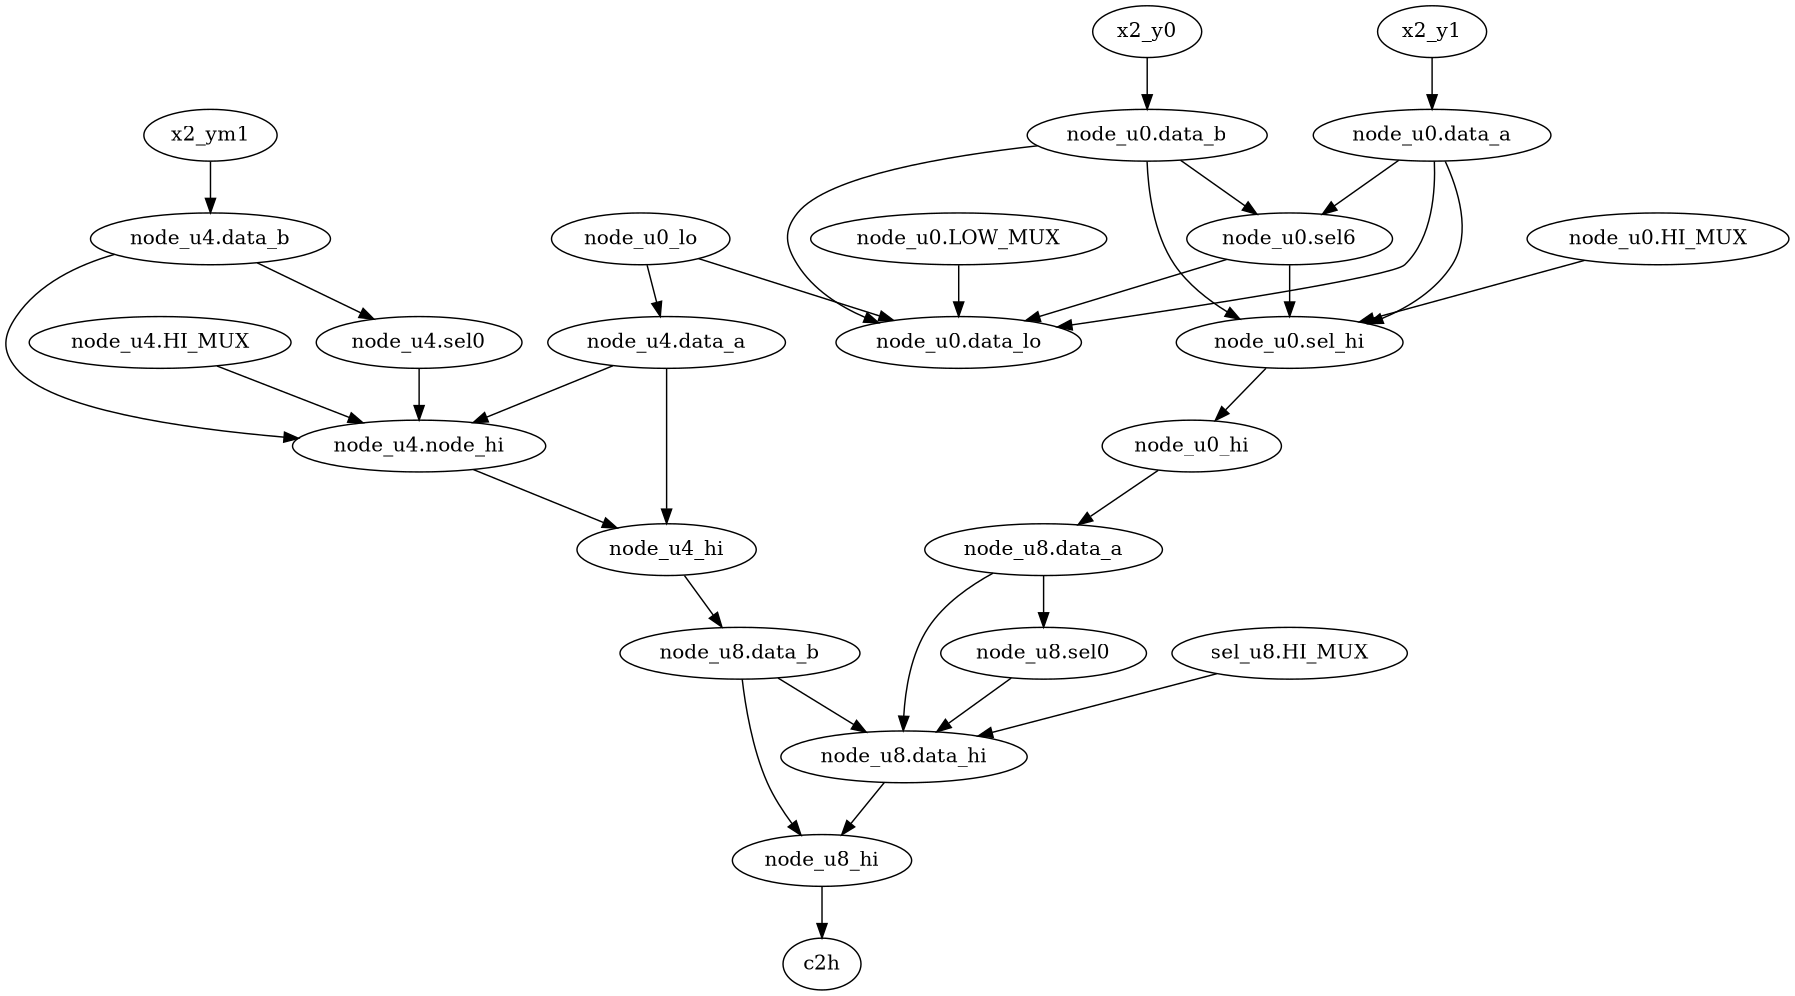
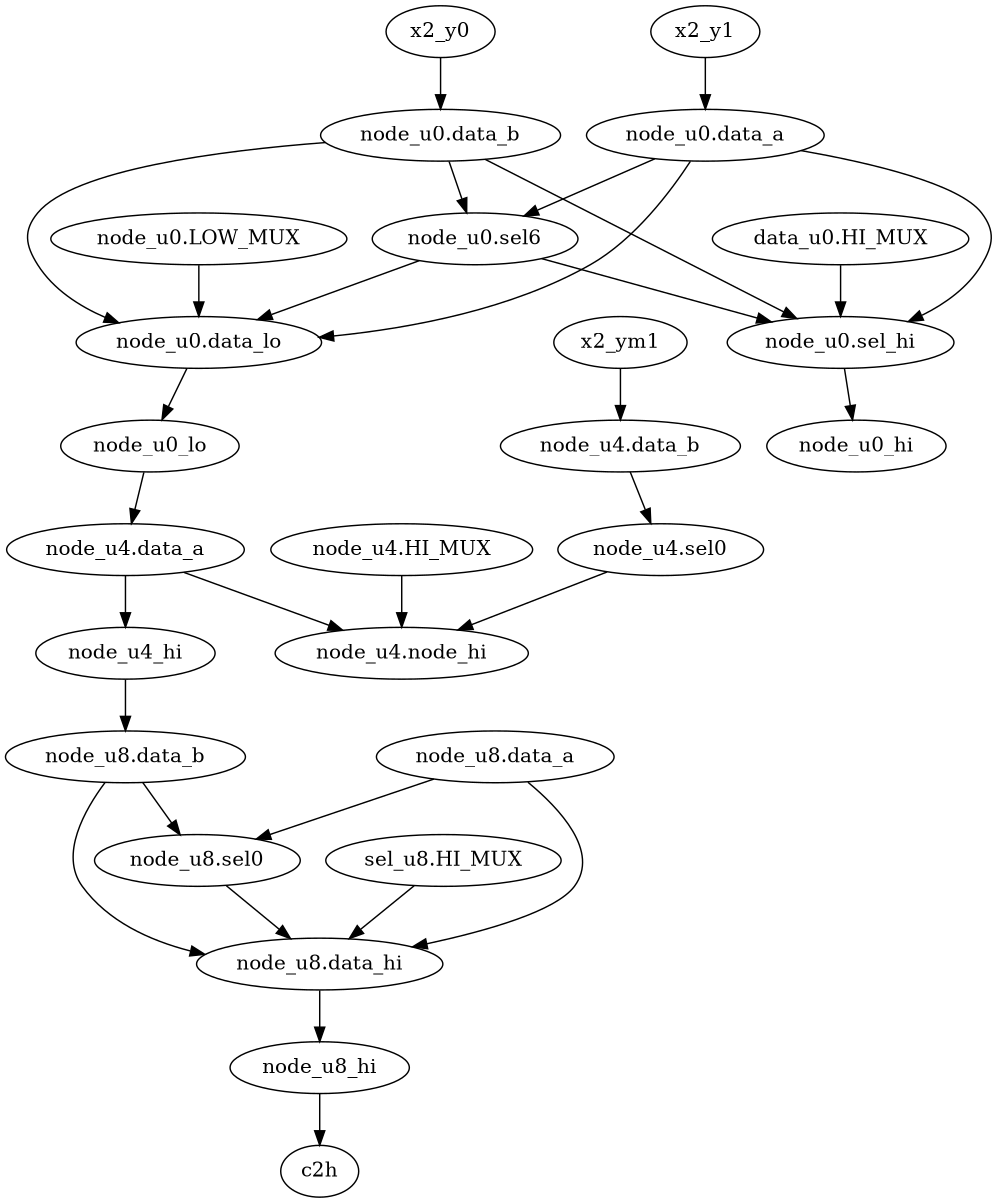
node "node_u0.HI_MUX": label "node_u0.HI_MUX" -> "data_u0.HI_MUX"
edge "node_u0_lo" -> "node_u0.data_lo": reversed
edge "node_u4.data_b" -> "node_u4.node_hi": removed
edge "node_u0_hi" -> "node_u8.data_a": removed
edge "node_u4.node_hi" -> "node_u4_hi": removed
edge "node_u8.data_b" -> "node_u8_hi": now "node_u8.data_b" -> "node_u8.sel0"
